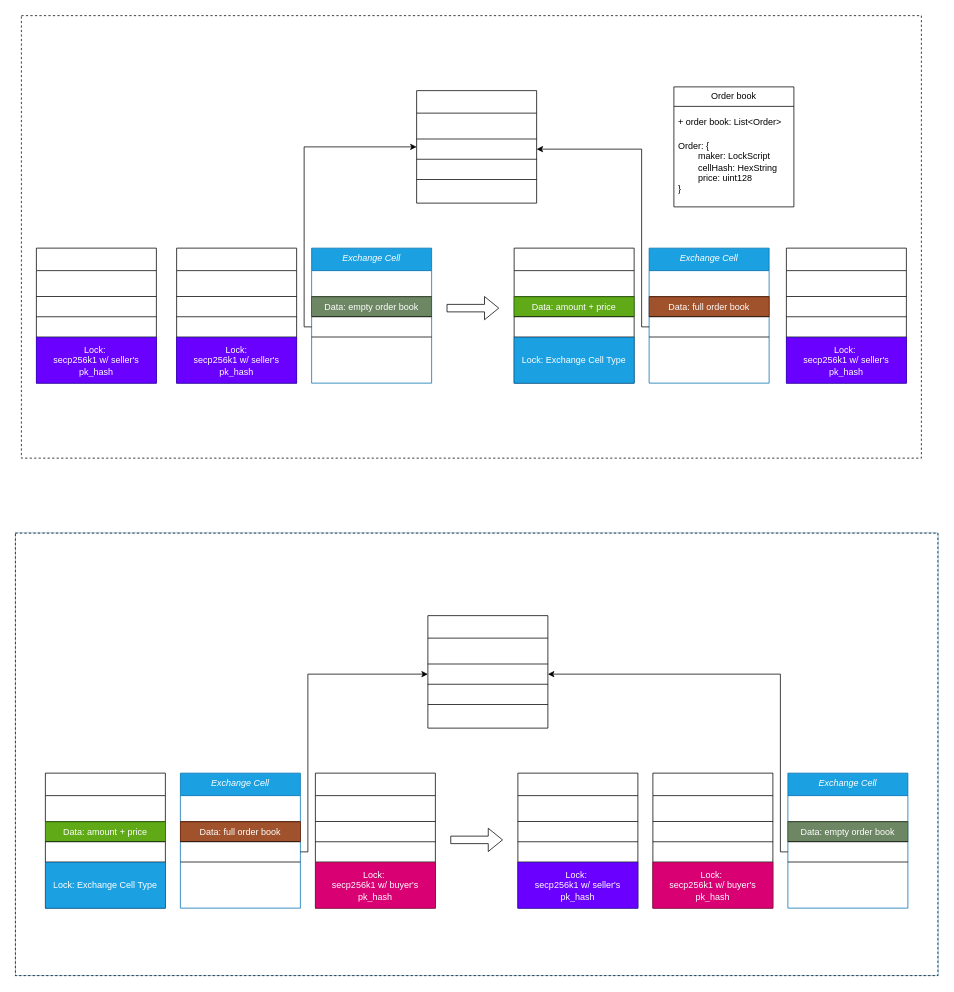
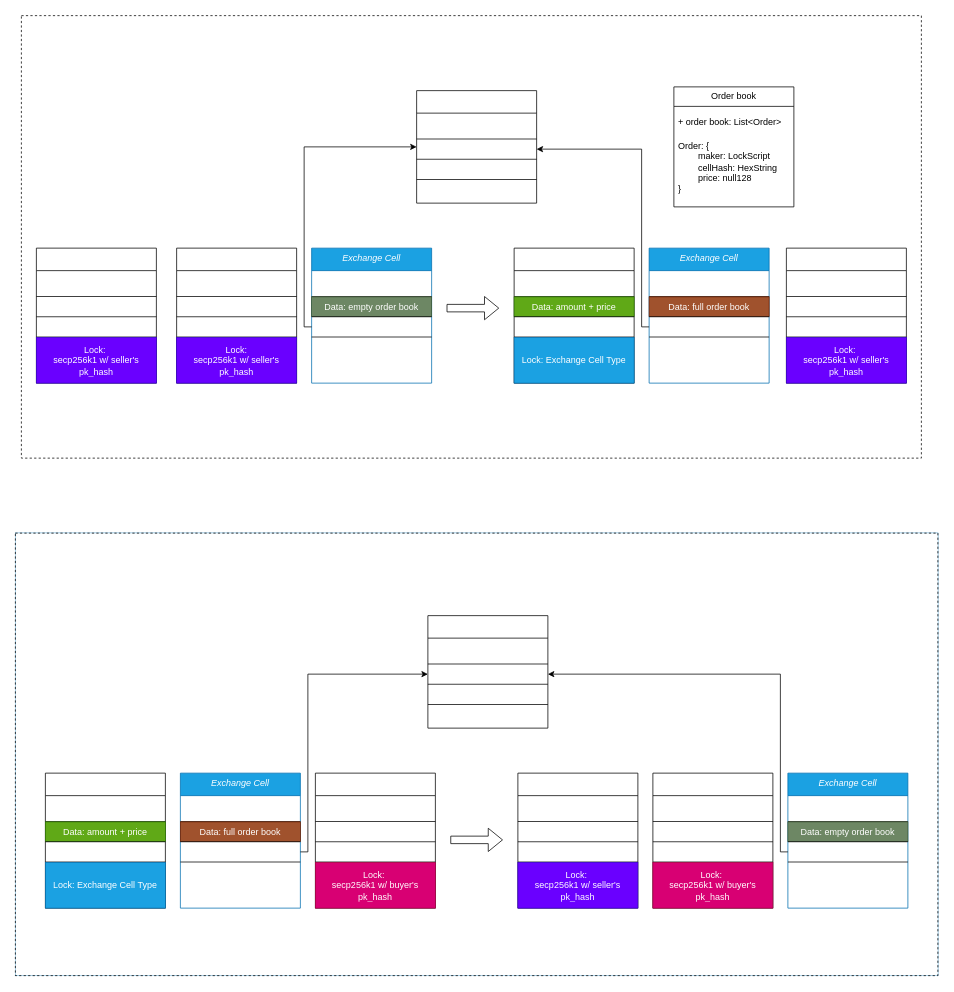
node "Order: { maker: LockScript cellHash: HexString price: uint128 }": label "Order: { maker: LockScript cellHash: HexString price: uint128 }" -> "Order: { maker: LockScript cellHash: HexString price: null128 }"
